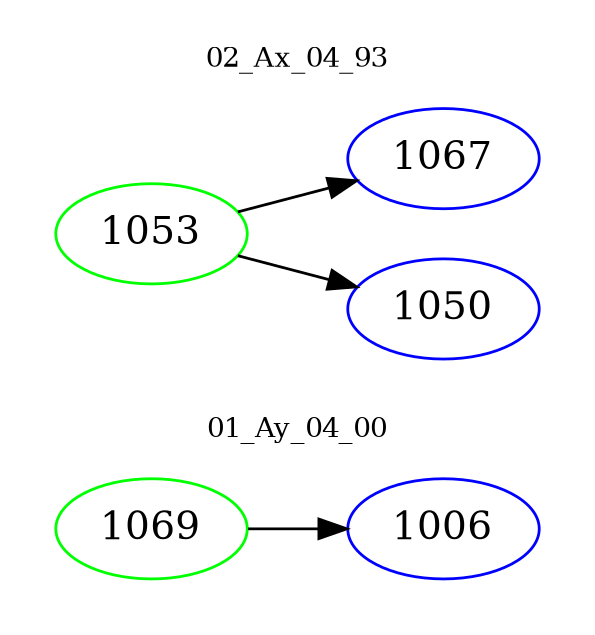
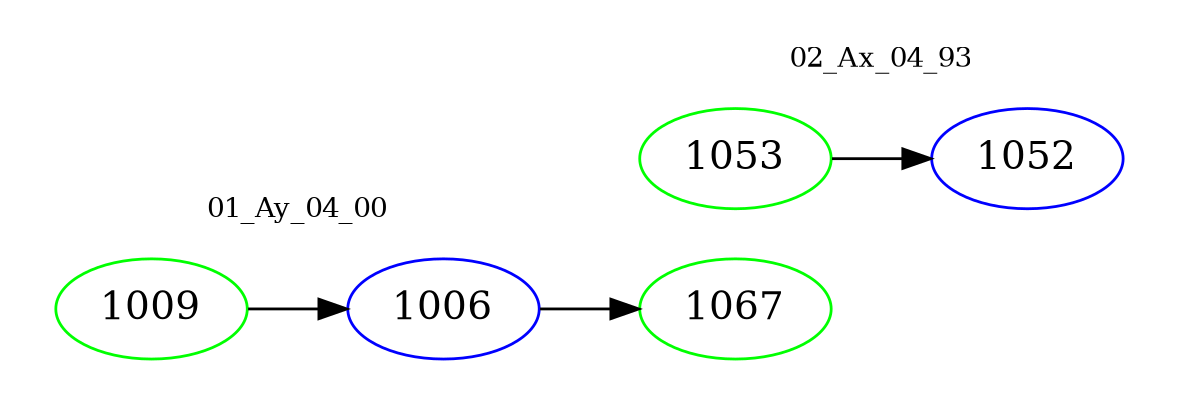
node "1067": color blue -> green
edge "1053" -> "1067": now "1006" -> "1067"
node "1050": label "1050" -> "1052"
node "1069": label "1069" -> "1009"
